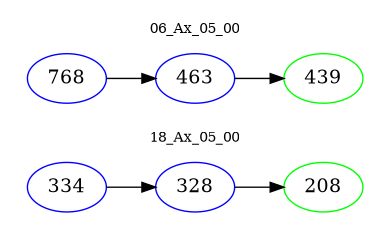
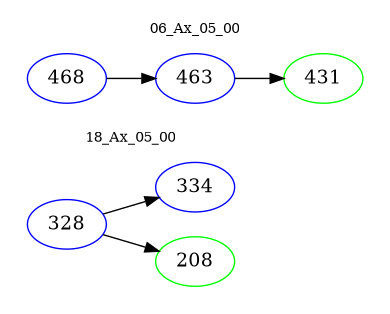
node "768": label "768" -> "468"
node "439": label "439" -> "431"
edge "334" -> "328": reversed
